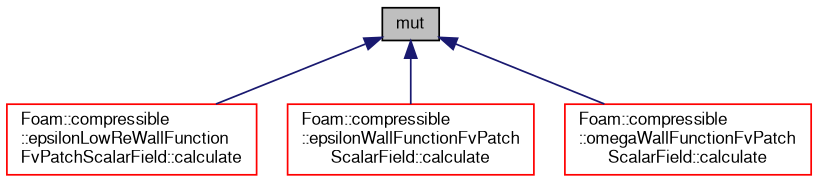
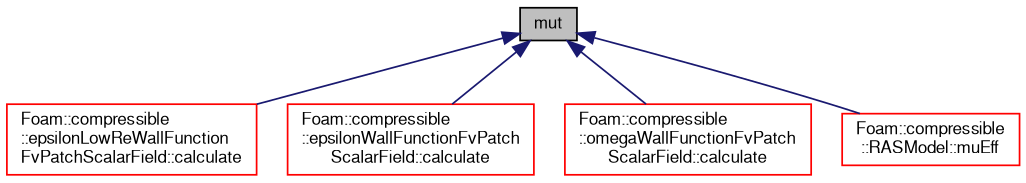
node "Foam::compressible ::RASModel::muEff": added
